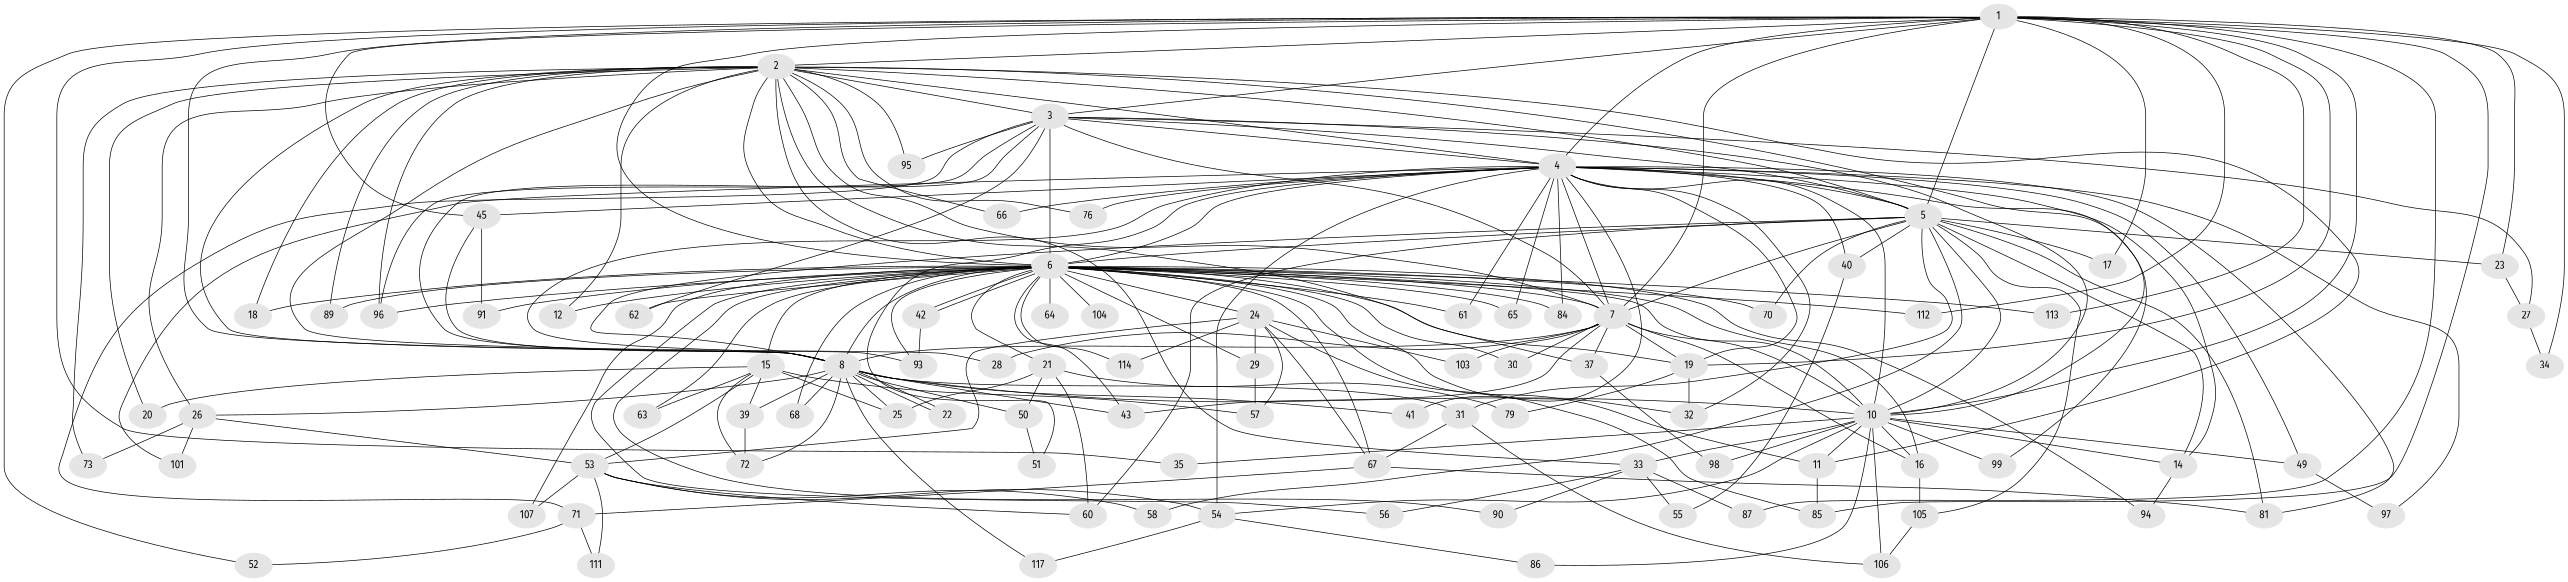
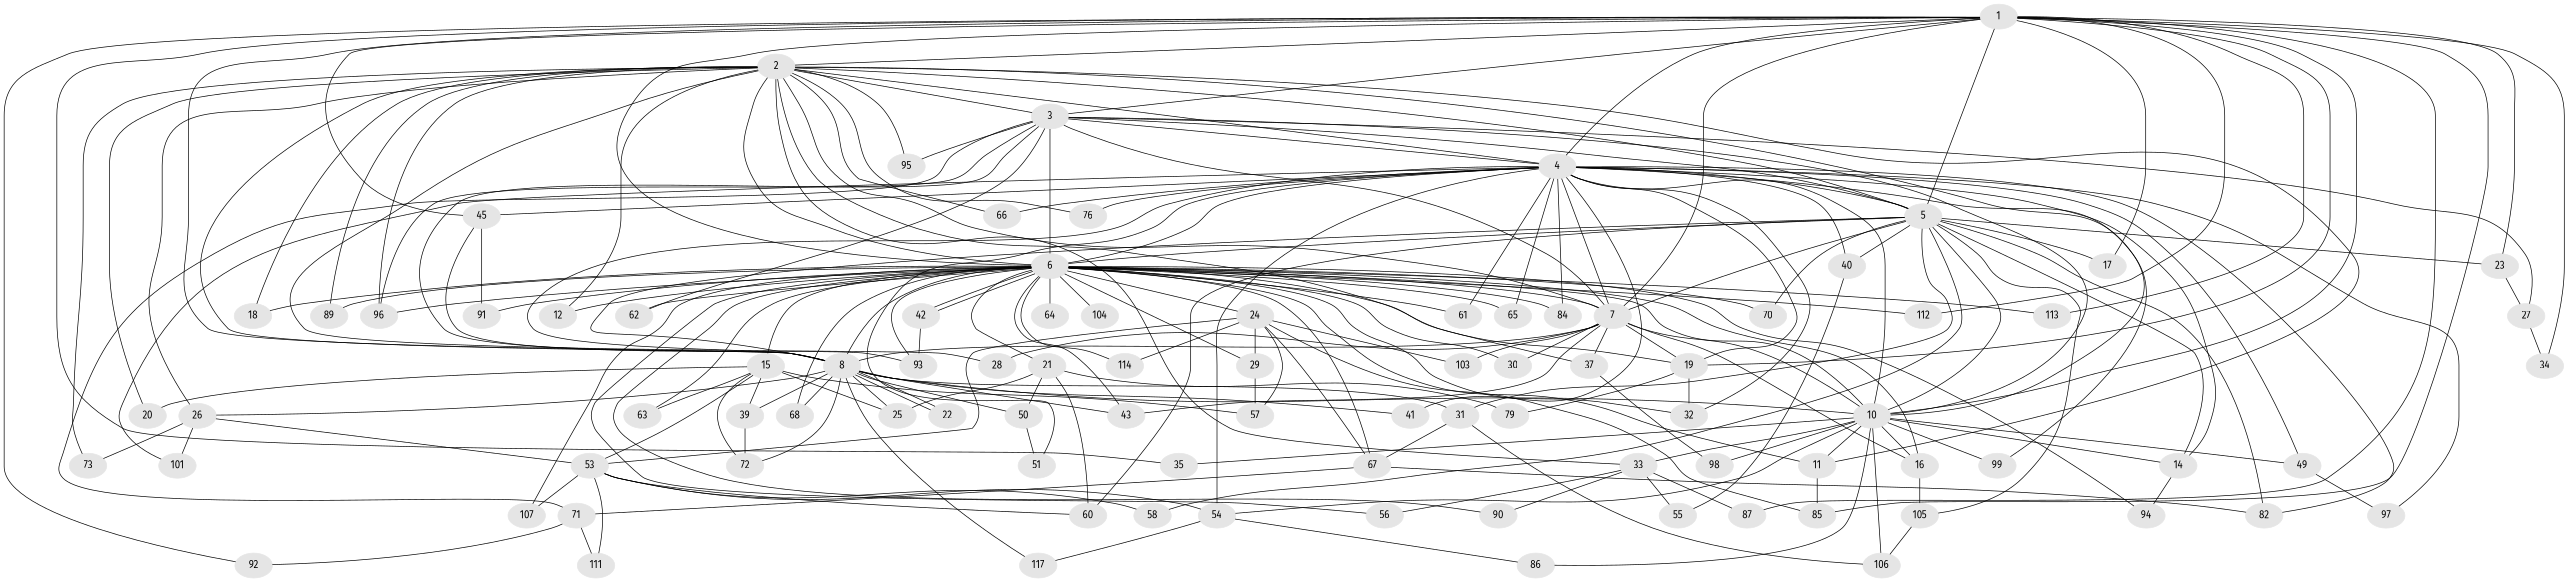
node "81": label "81" -> "82"
node "52": label "52" -> "92"
